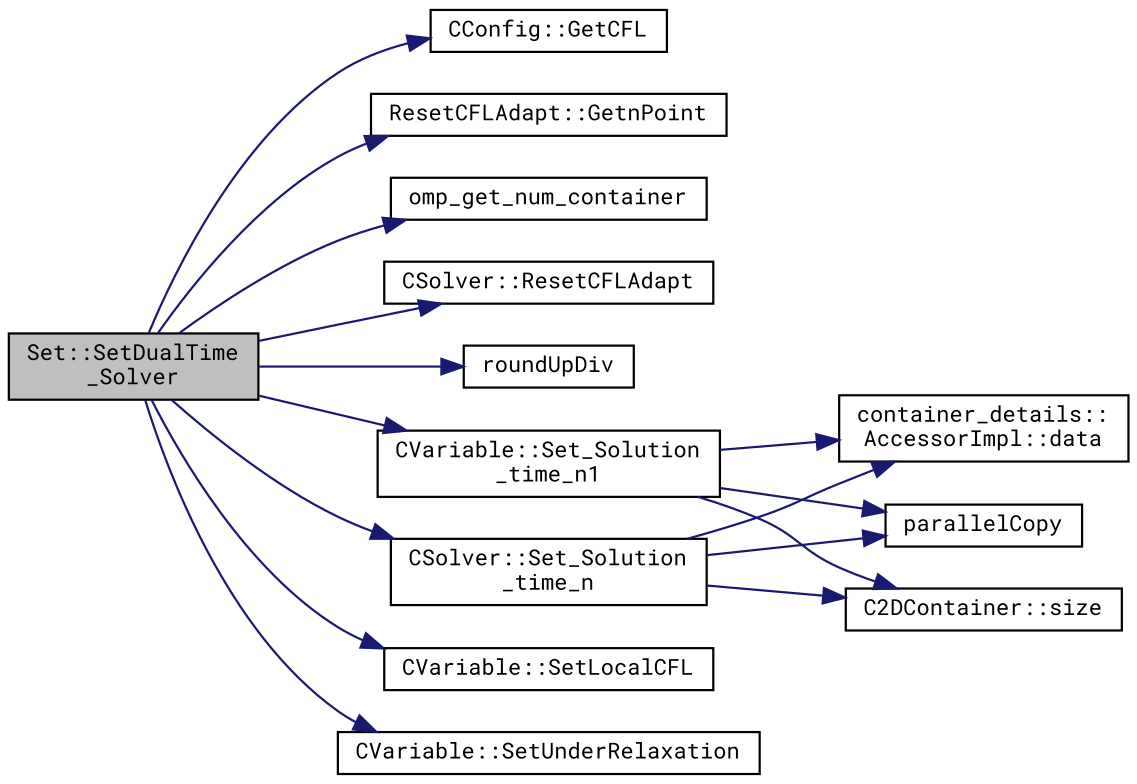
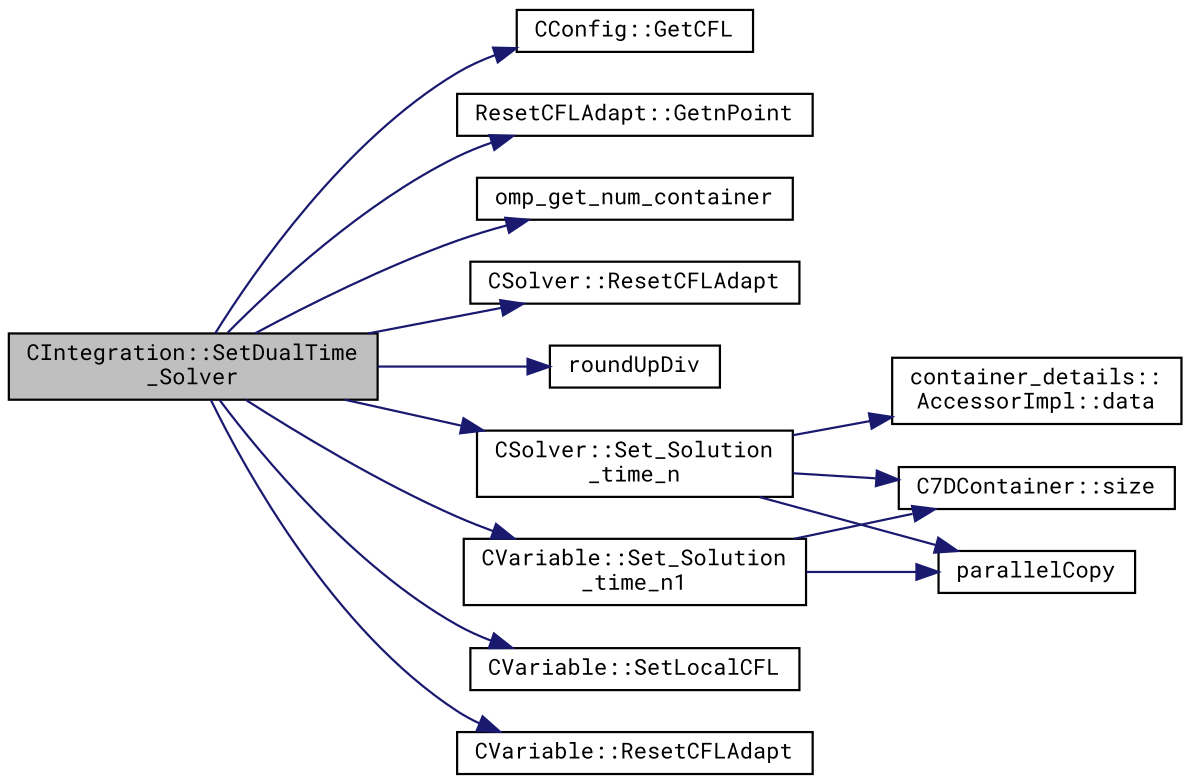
node "Set::SetDualTime _Solver": label "Set::SetDualTime _Solver" -> "CIntegration::SetDualTime _Solver"
edge "CVariable::Set_Solution _time_n1" -> "container_details:: AccessorImpl::data": removed
node "C2DContainer::size": label "C2DContainer::size" -> "C7DContainer::size"
node "CVariable::SetUnderRelaxation": label "CVariable::SetUnderRelaxation" -> "CVariable::ResetCFLAdapt"
